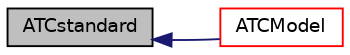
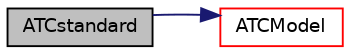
edge "ATCModel" -> "ATCstandard": reversed
